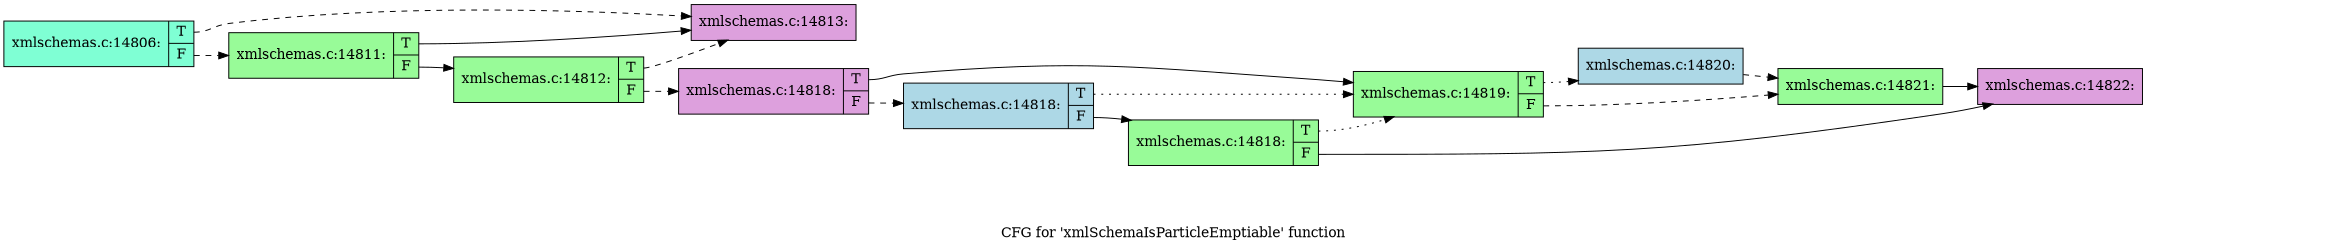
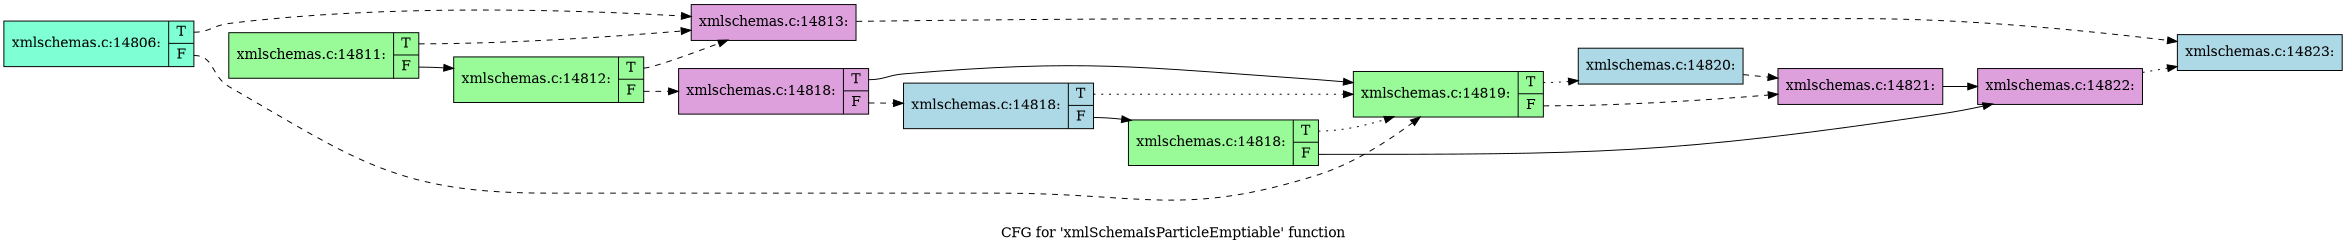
edge "xmlschemas.c:14811:" -> "xmlschemas.c:14813:": style solid -> dashed
node "xmlschemas.c:14823:": added
edge "xmlschemas.c:14806:" -> "xmlschemas.c:14811:": now "xmlschemas.c:14806:" -> "xmlschemas.c:14819:"
node "xmlschemas.c:14821:": fillcolor palegreen -> plum
